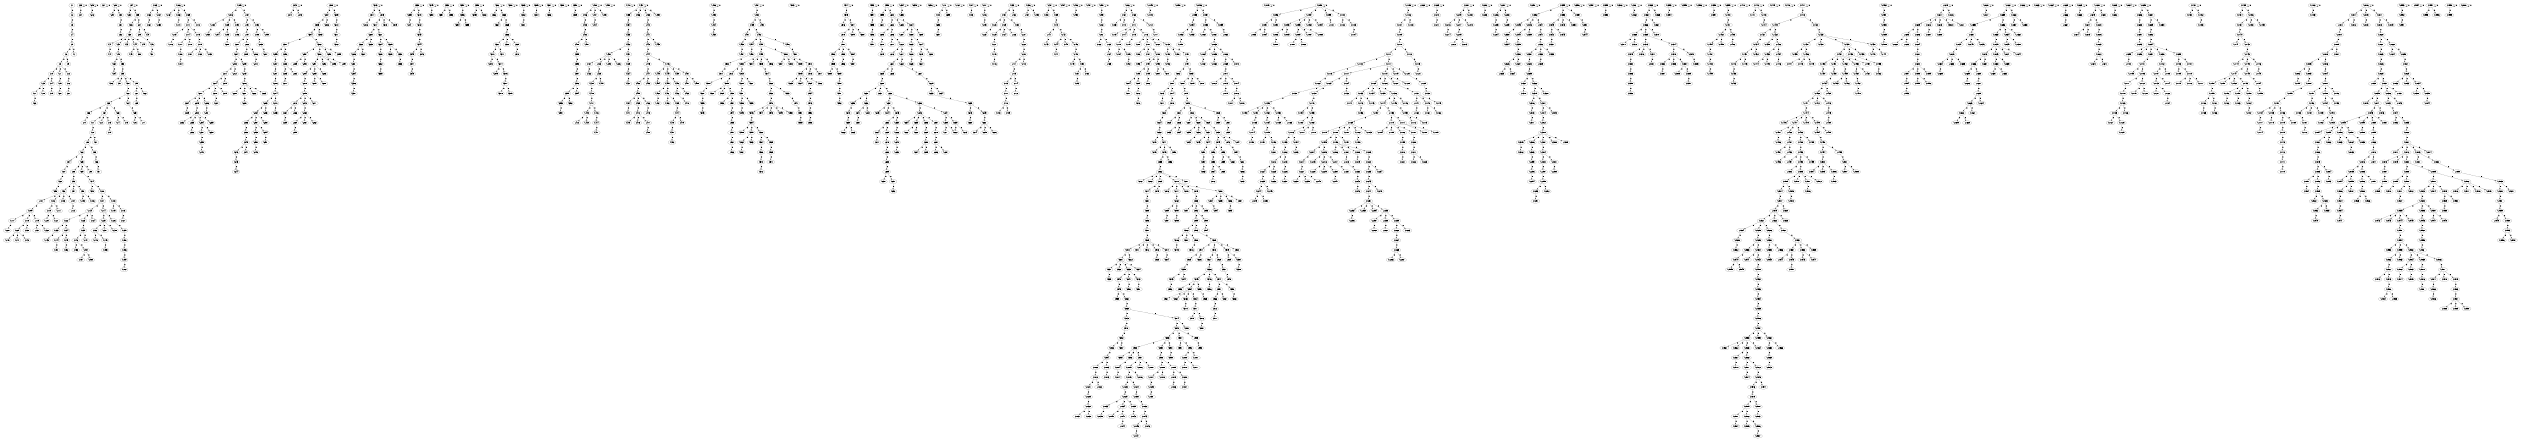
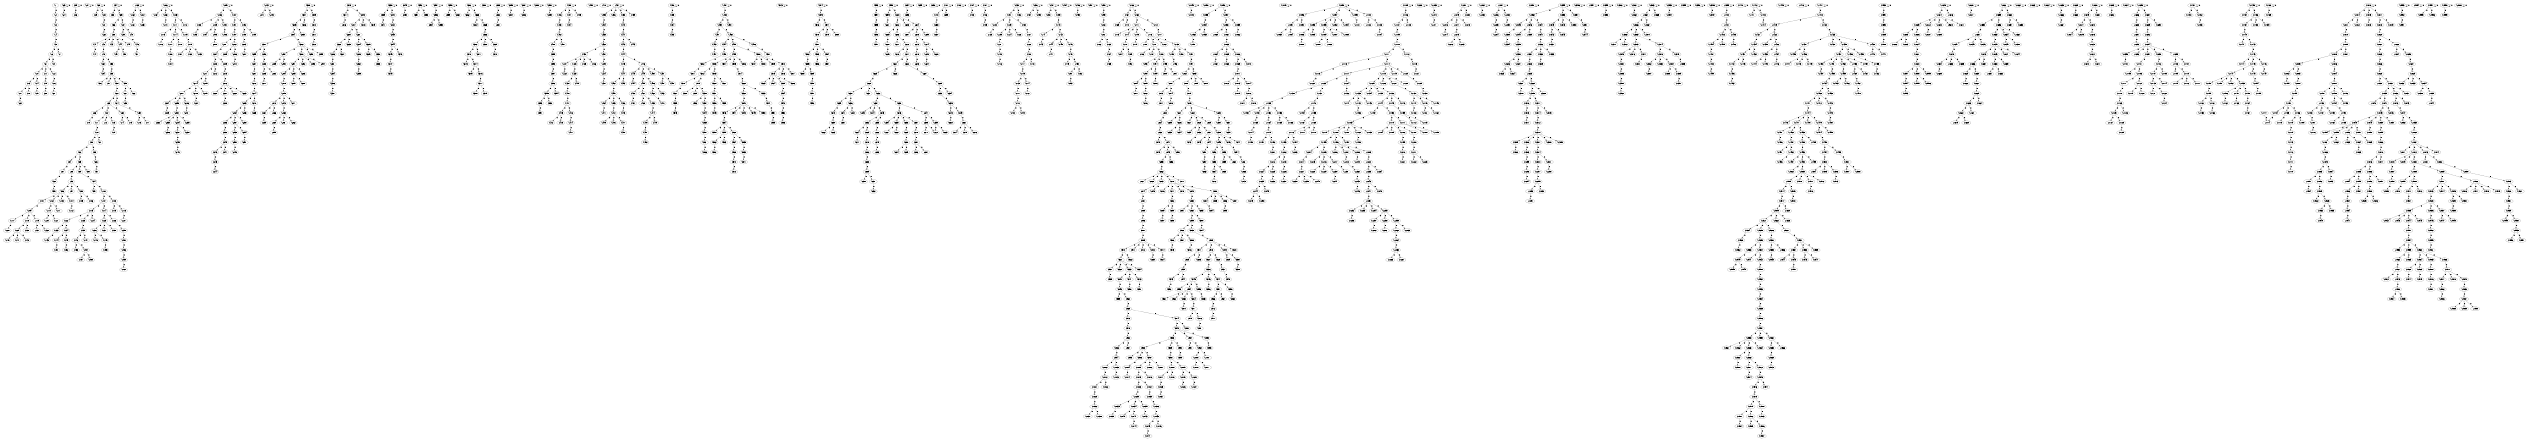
edge "S1784" -> "S1777": now "S1784" -> "S1774"
